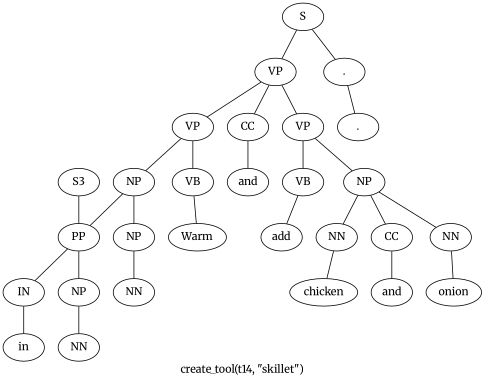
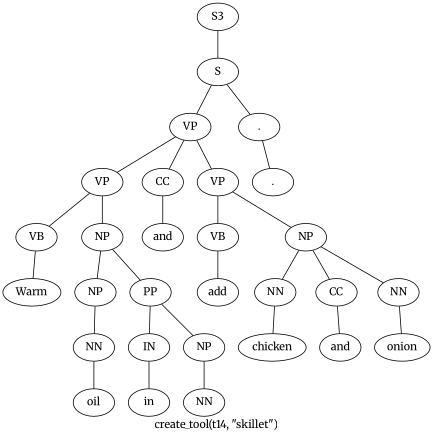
edge "S3" -- "PP": now "S3" -- "S"
node "oil": added
